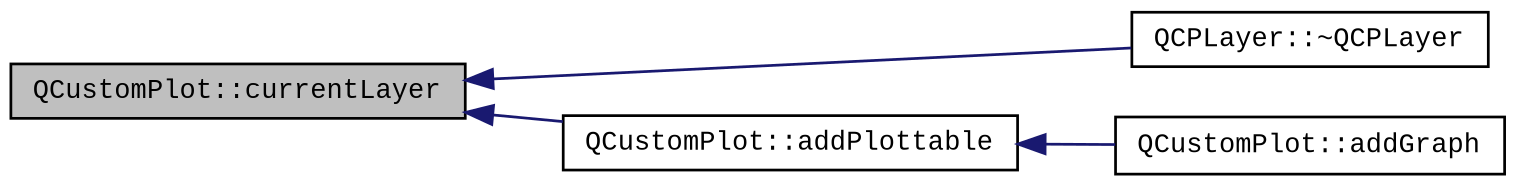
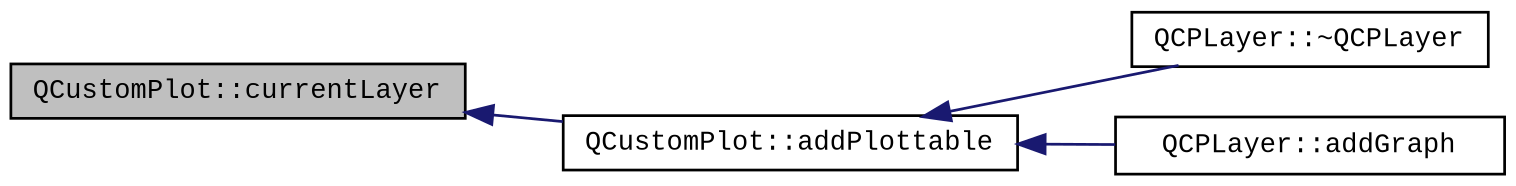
edge "QCPLayer::~QCPLayer" -> "QCustomPlot::currentLayer": now "QCPLayer::~QCPLayer" -> "QCustomPlot::addPlottable"
node "QCustomPlot::addGraph": label "QCustomPlot::addGraph" -> "QCPLayer::addGraph"
